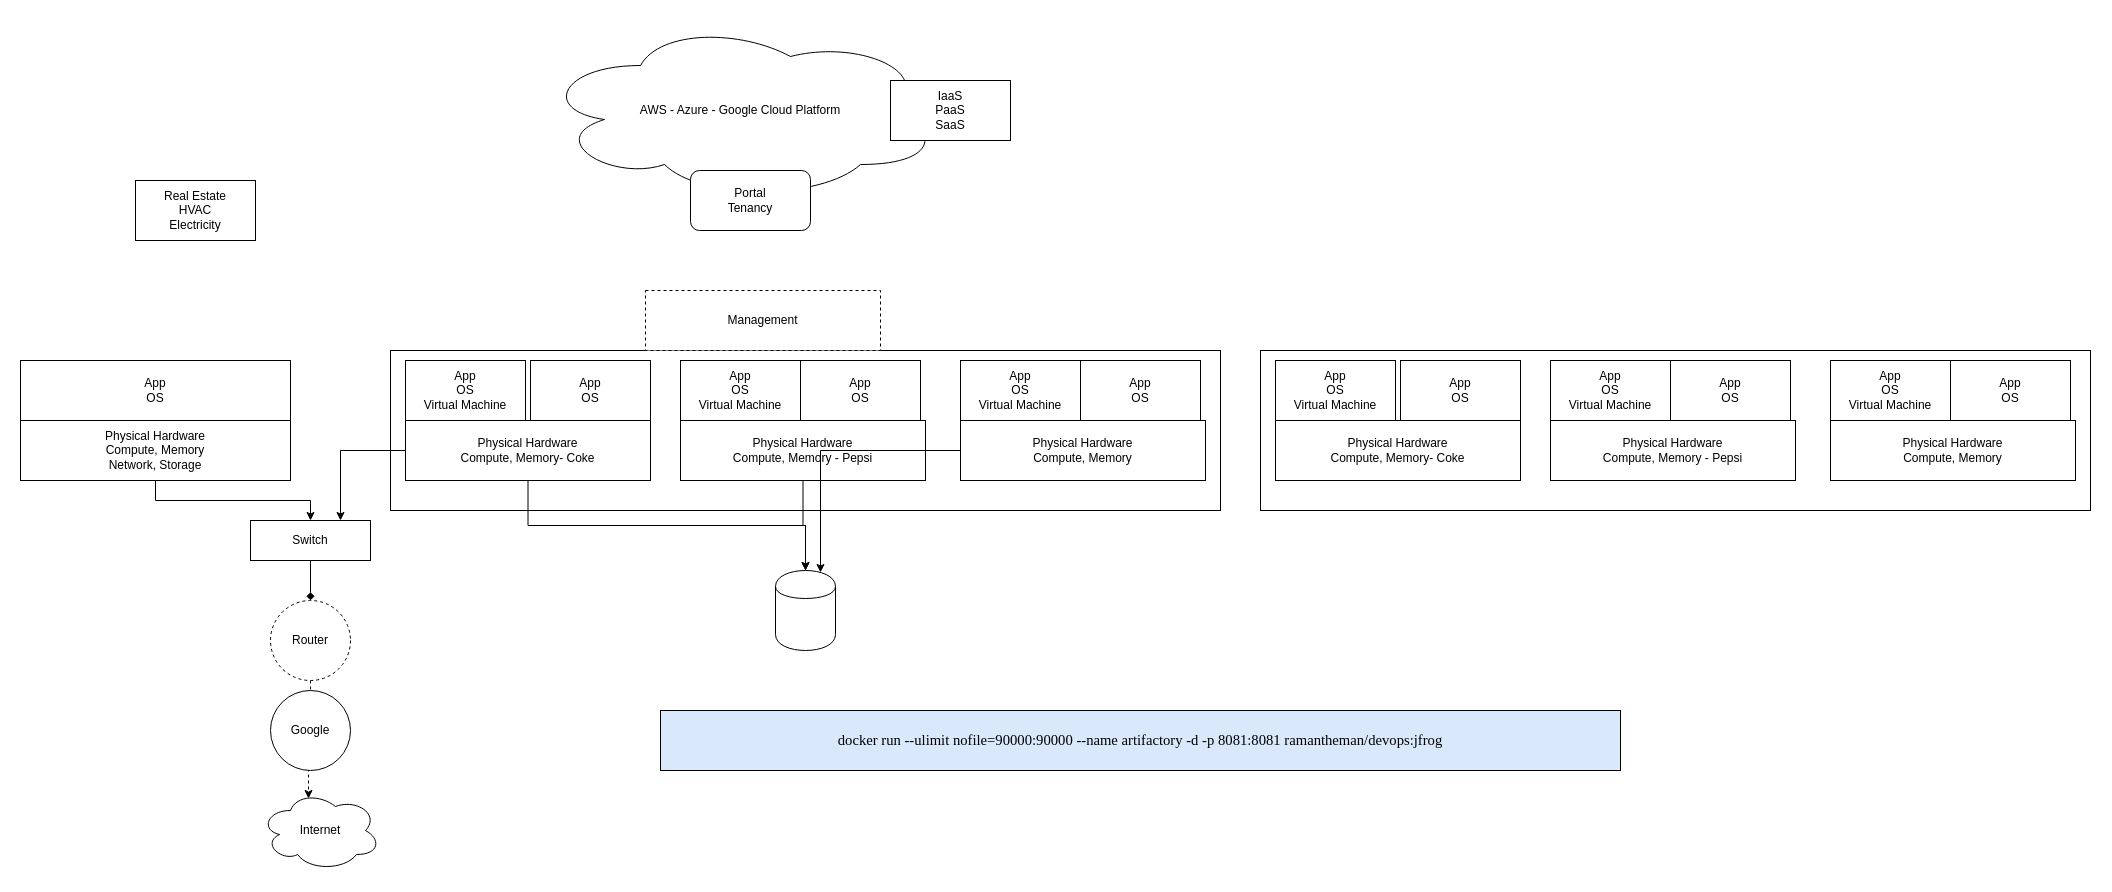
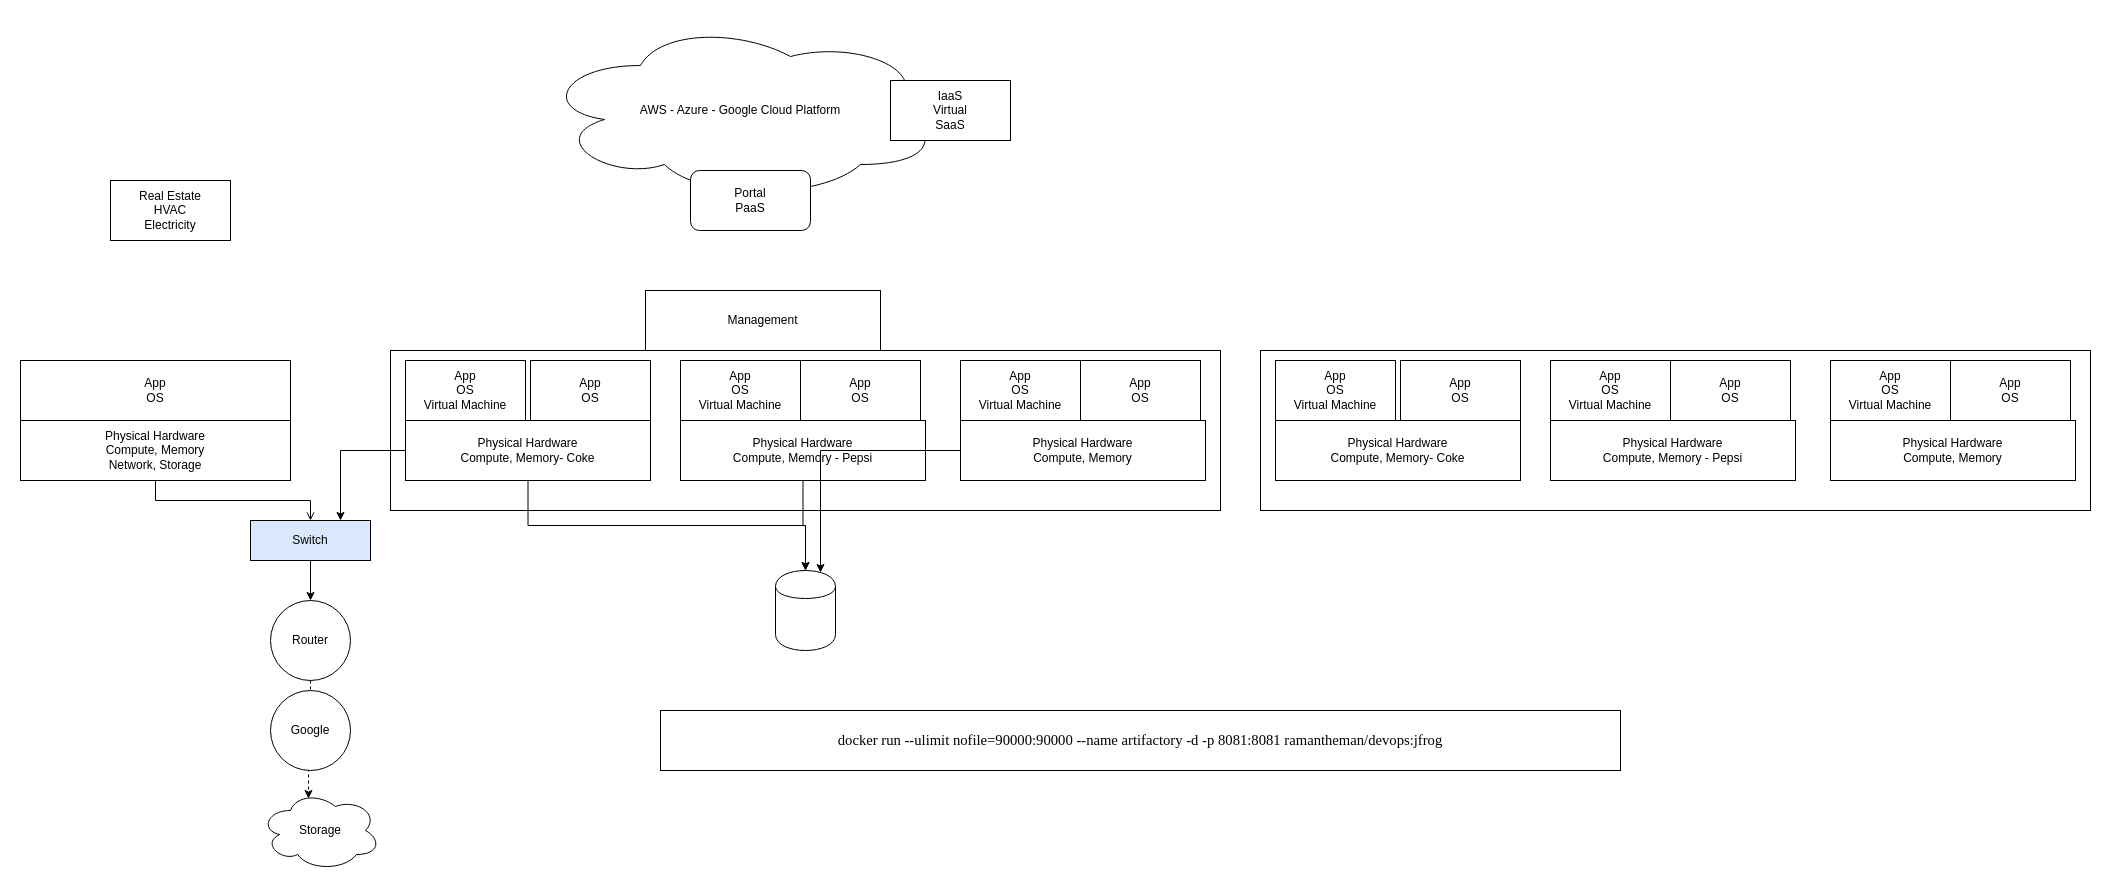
node "IaaS PaaS SaaS": label "IaaS PaaS SaaS" -> "IaaS Virtual SaaS"
node "Portal Tenancy": label "Portal Tenancy" -> "Portal PaaS"
node "Real Estate HVAC Electricity": moved (196, 211) -> (171, 211)
node "Management": style dashed -> solid
edge "Physical Hardware Compute, Memory Network, Storage" -> "Switch": arrowhead classic -> open
node "Switch": fillcolor #ffffff -> #dae8fc
edge "Switch" -> "Router": arrowhead diamond -> classic
node "Router": style dashed -> solid
node "docker run --ulimit nofile=90000:90000 --name artifactory -d -p 8081:8081 ramantheman/devops:jfrog": fillcolor #dae8fc -> #ffffff
node "Internet": label "Internet" -> "Storage"
